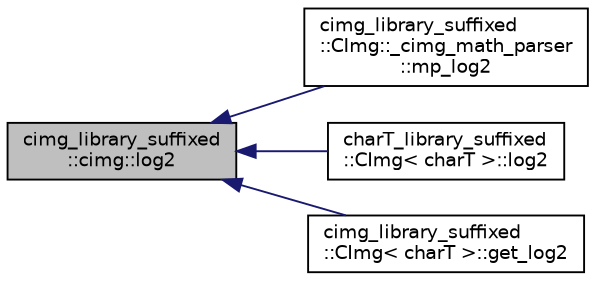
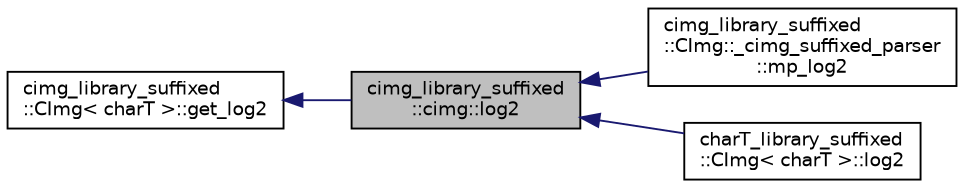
node "cimg_library_suffixed ::CImg::_cimg_math_parser ::mp_log2": label "cimg_library_suffixed ::CImg::_cimg_math_parser ::mp_log2" -> "cimg_library_suffixed ::CImg::_cimg_suffixed_parser ::mp_log2"
edge "cimg_library_suffixed ::CImg< charT >::get_log2" -> "cimg_library_suffixed ::cimg::log2": reversed
